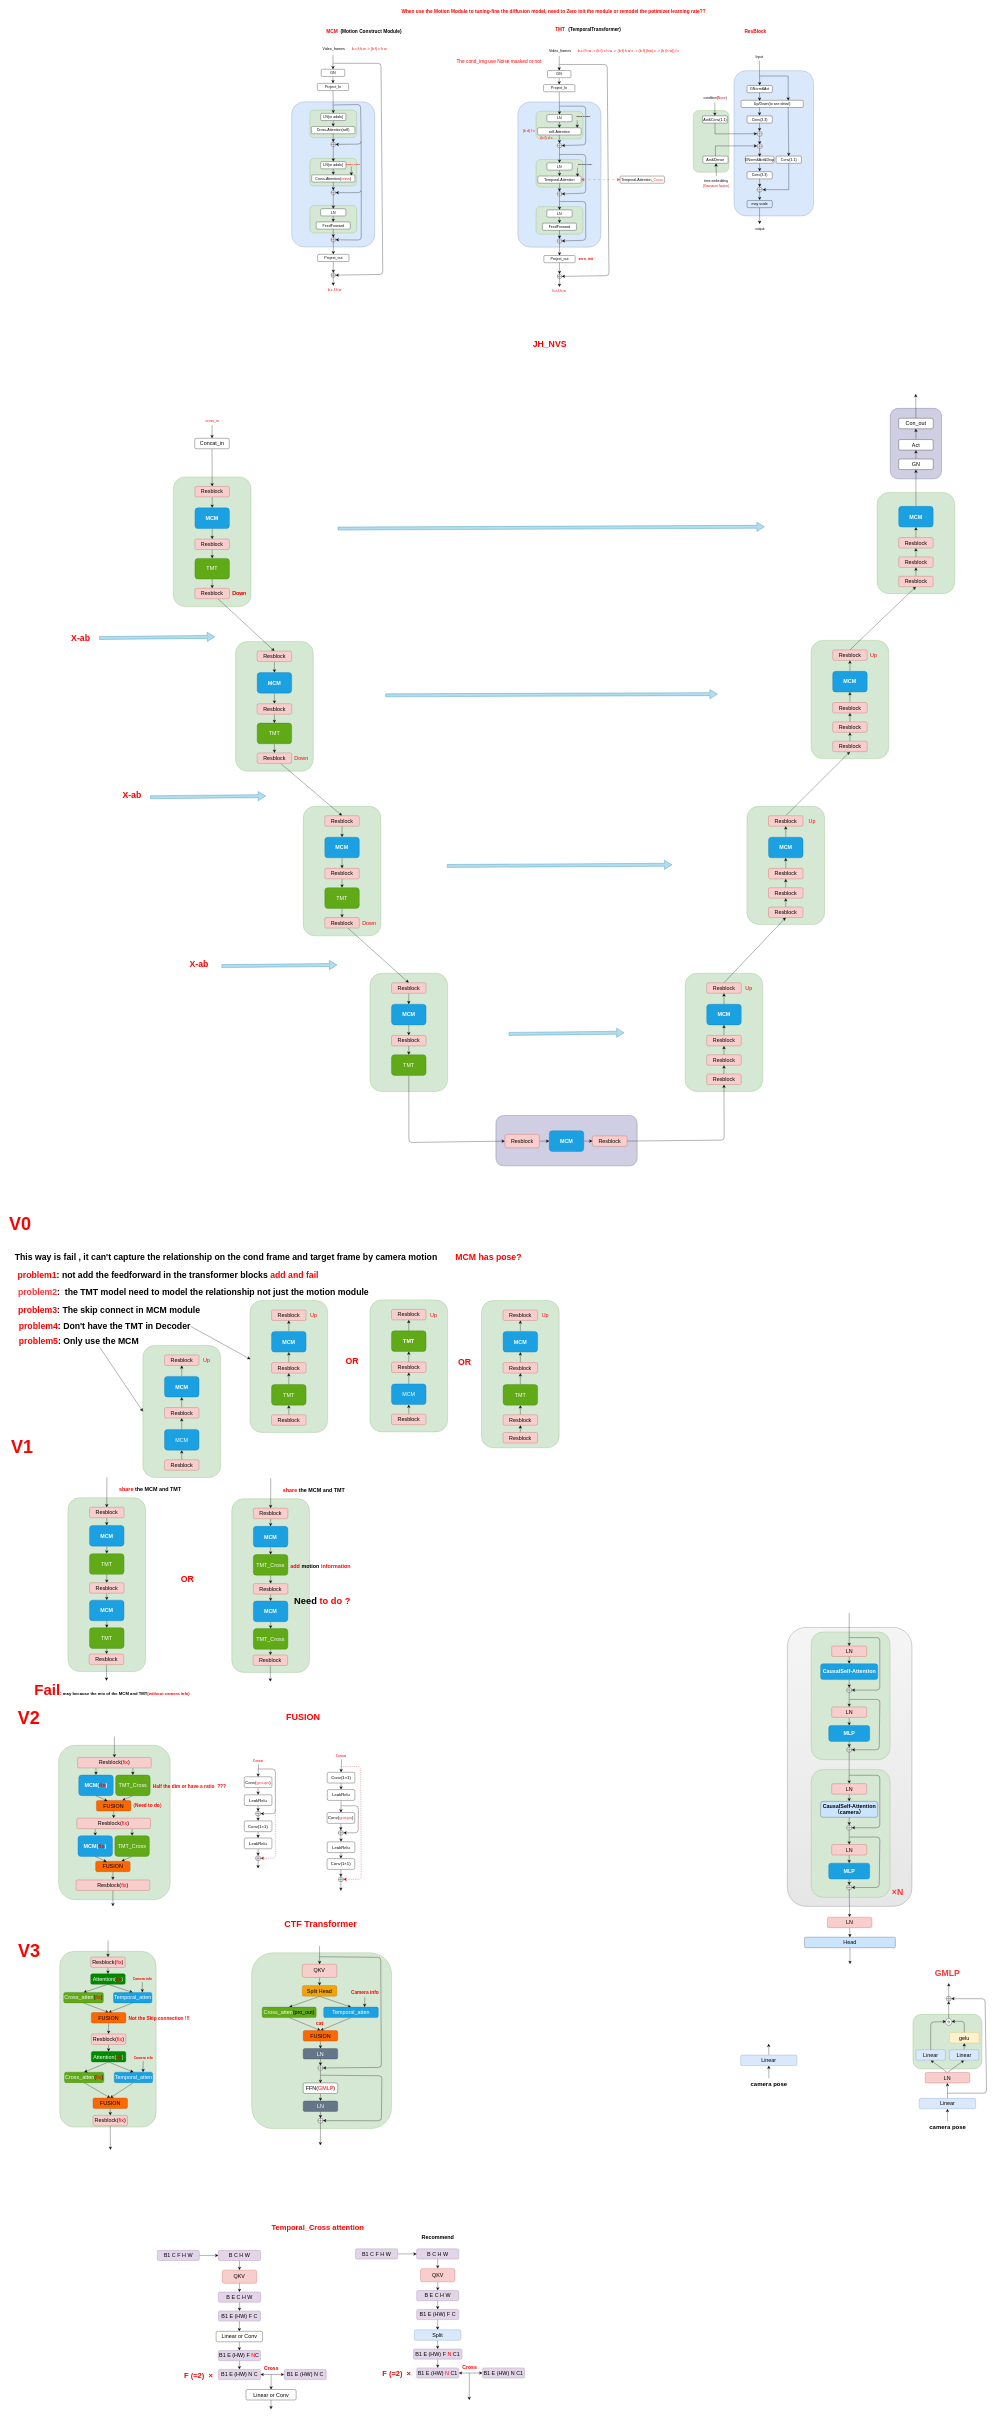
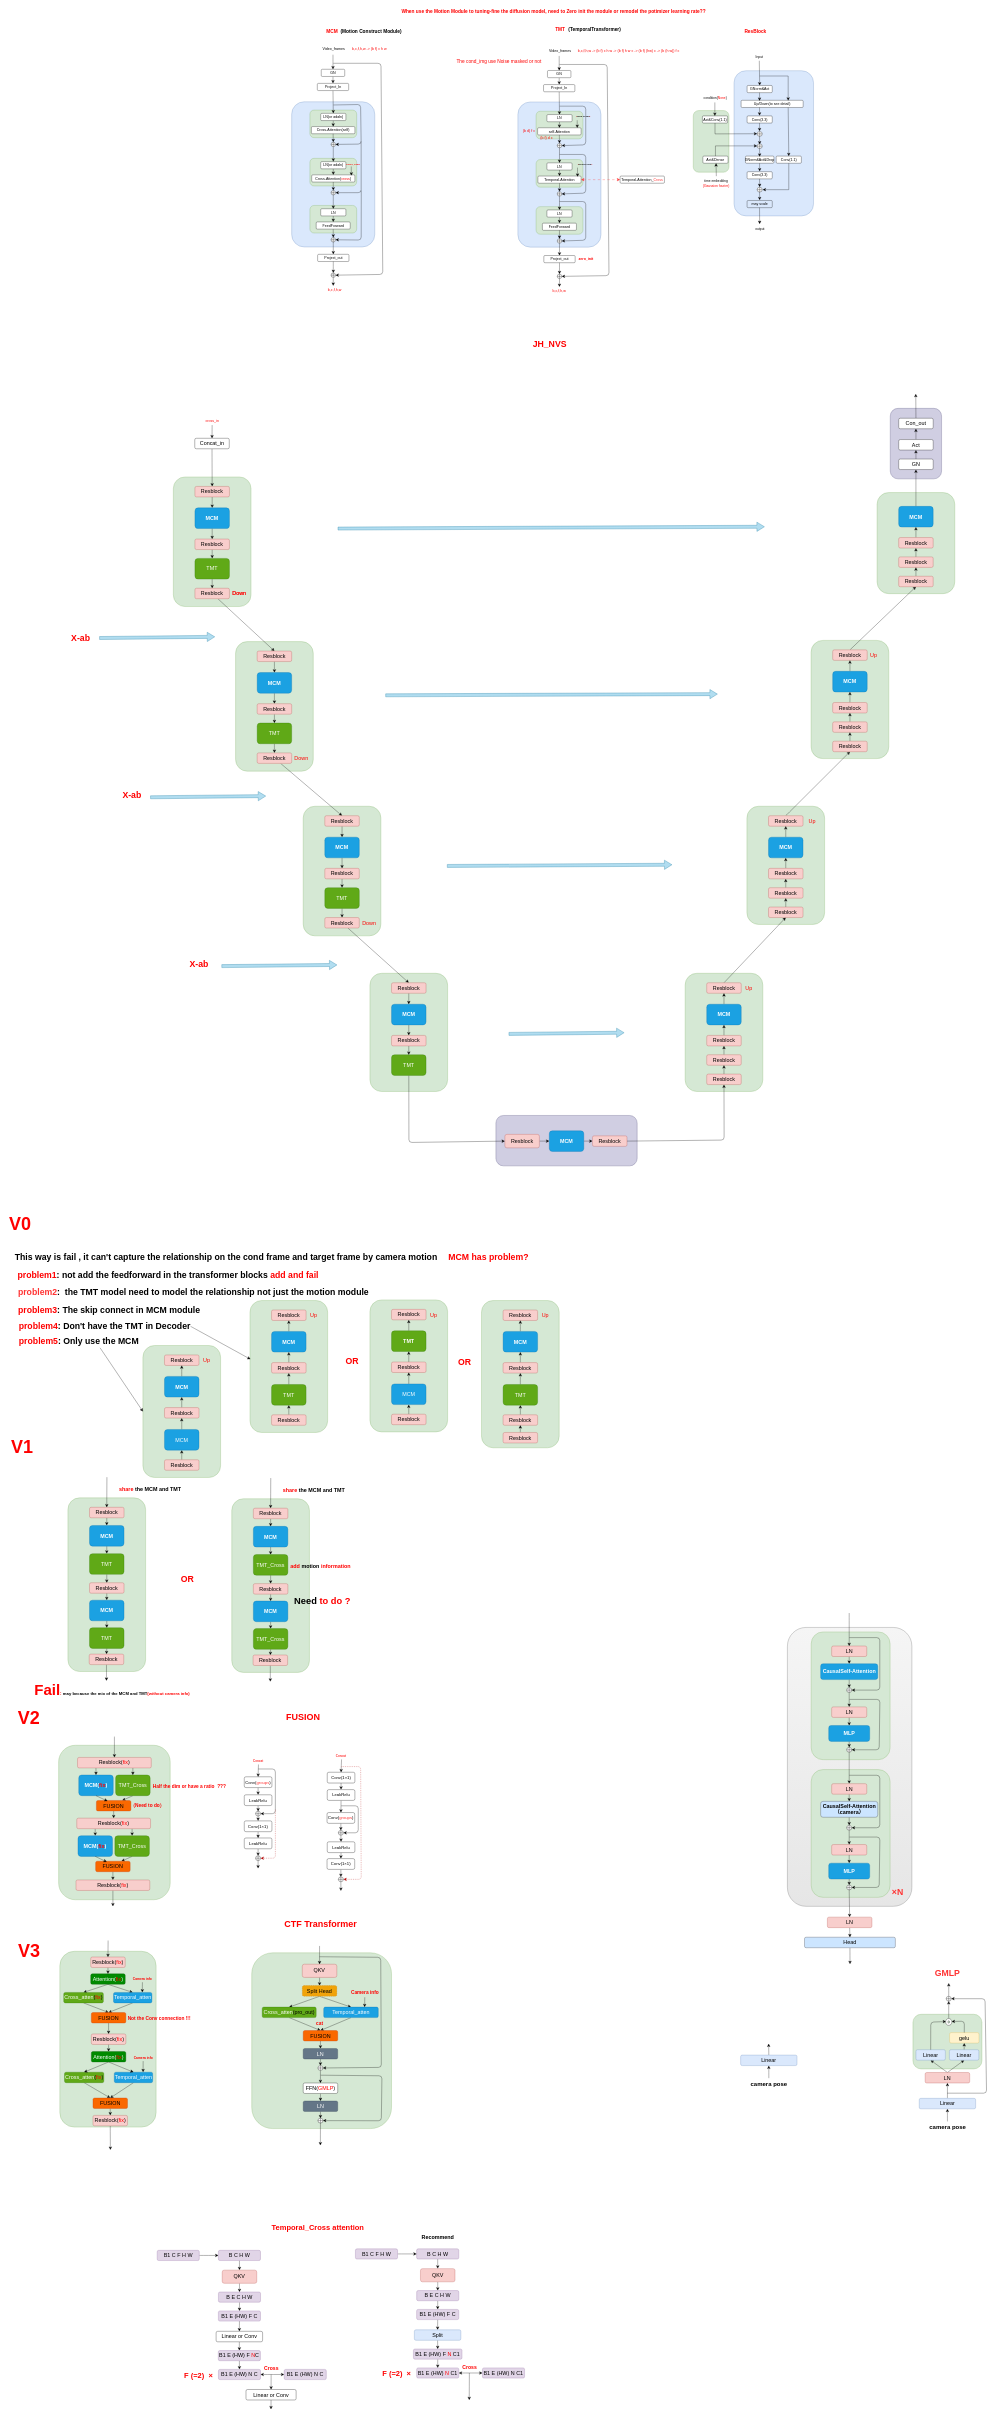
node "MCM has pose?": label "MCM has pose?" -> "MCM has problem?"
node "Split Head": style solid -> dashed
node "Not the Skip connection !!!": label "Not the Skip connection !!!" -> "Not the Conv connection !!!"
